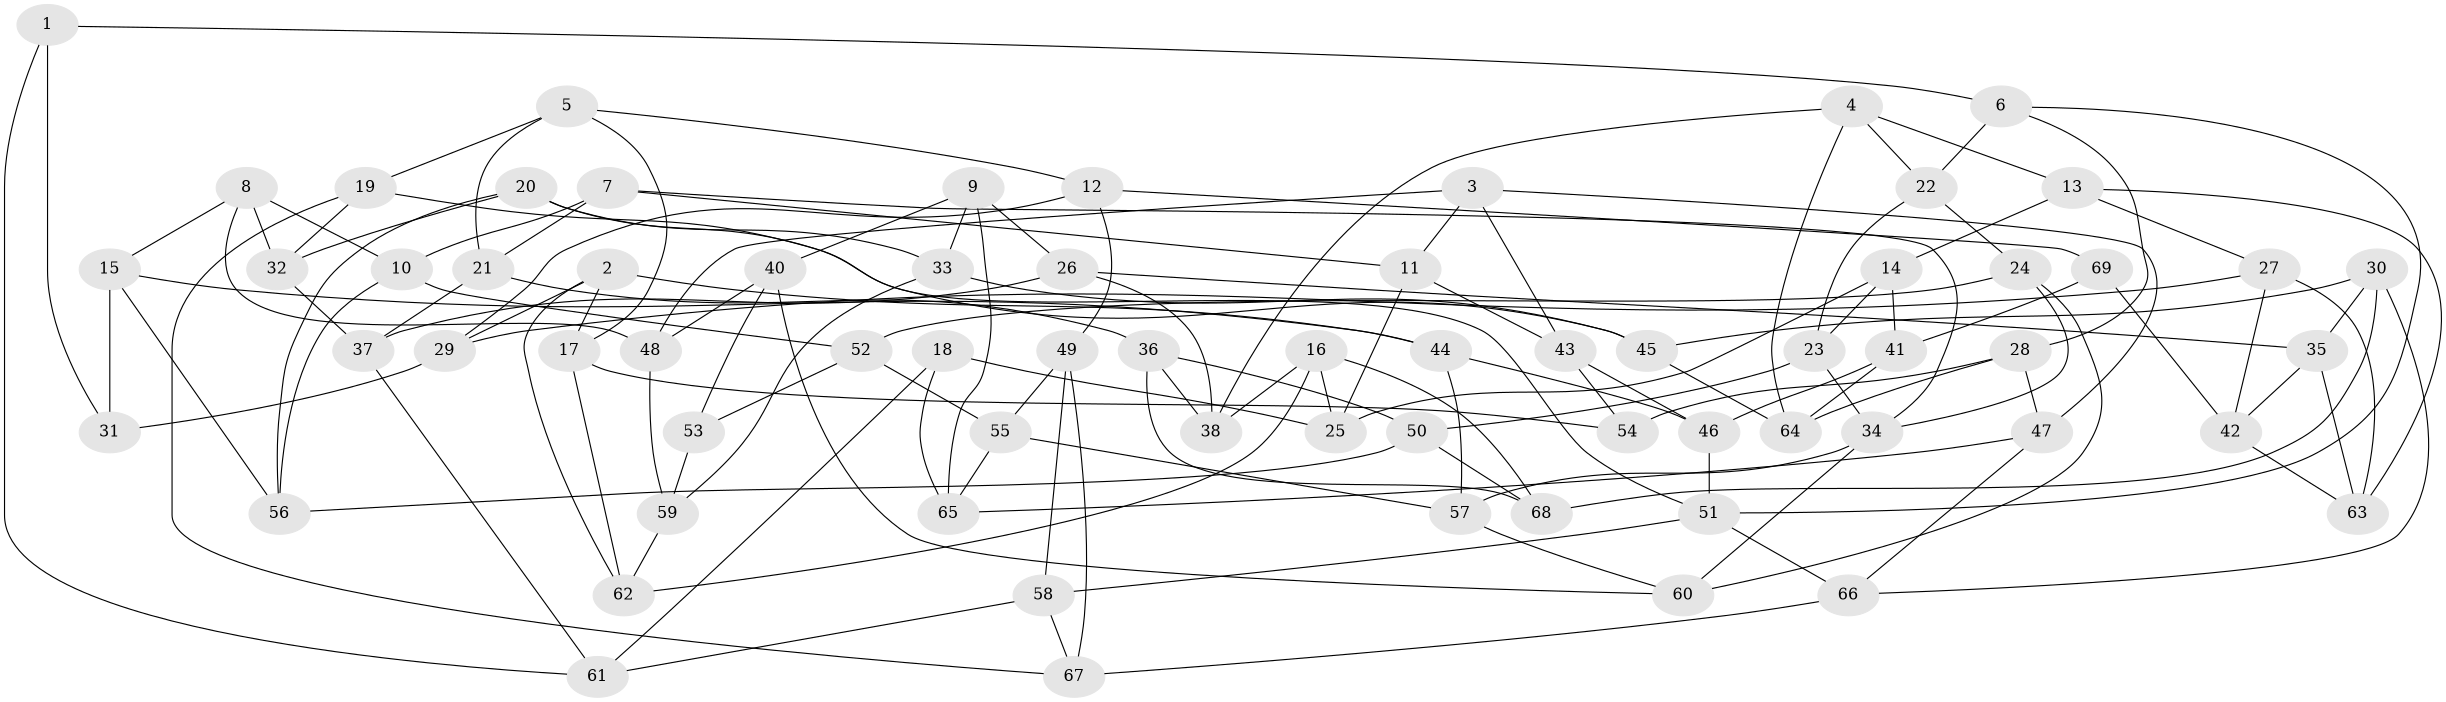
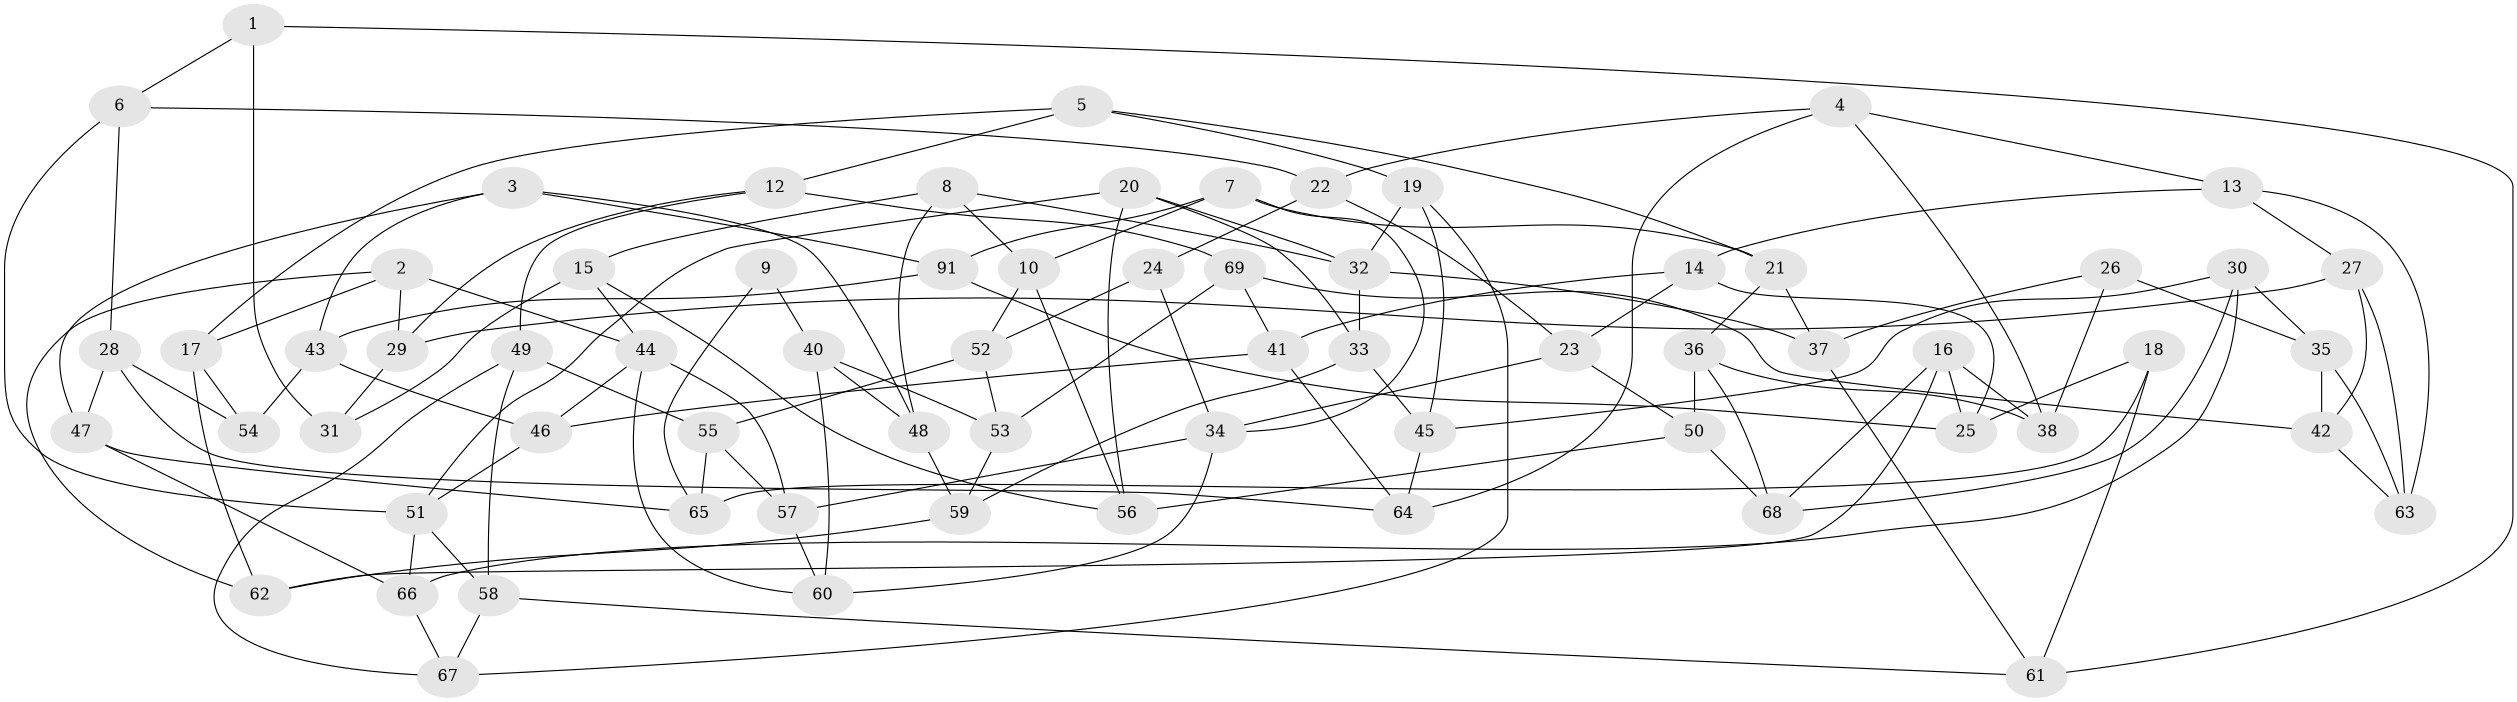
edge "9" -- "33": now "32" -- "33"
edge "9" -- "26": removed
node "11": label "11" -> "91"
edge "69" -- "53": added
edge "24" -- "60": now "44" -- "60"
